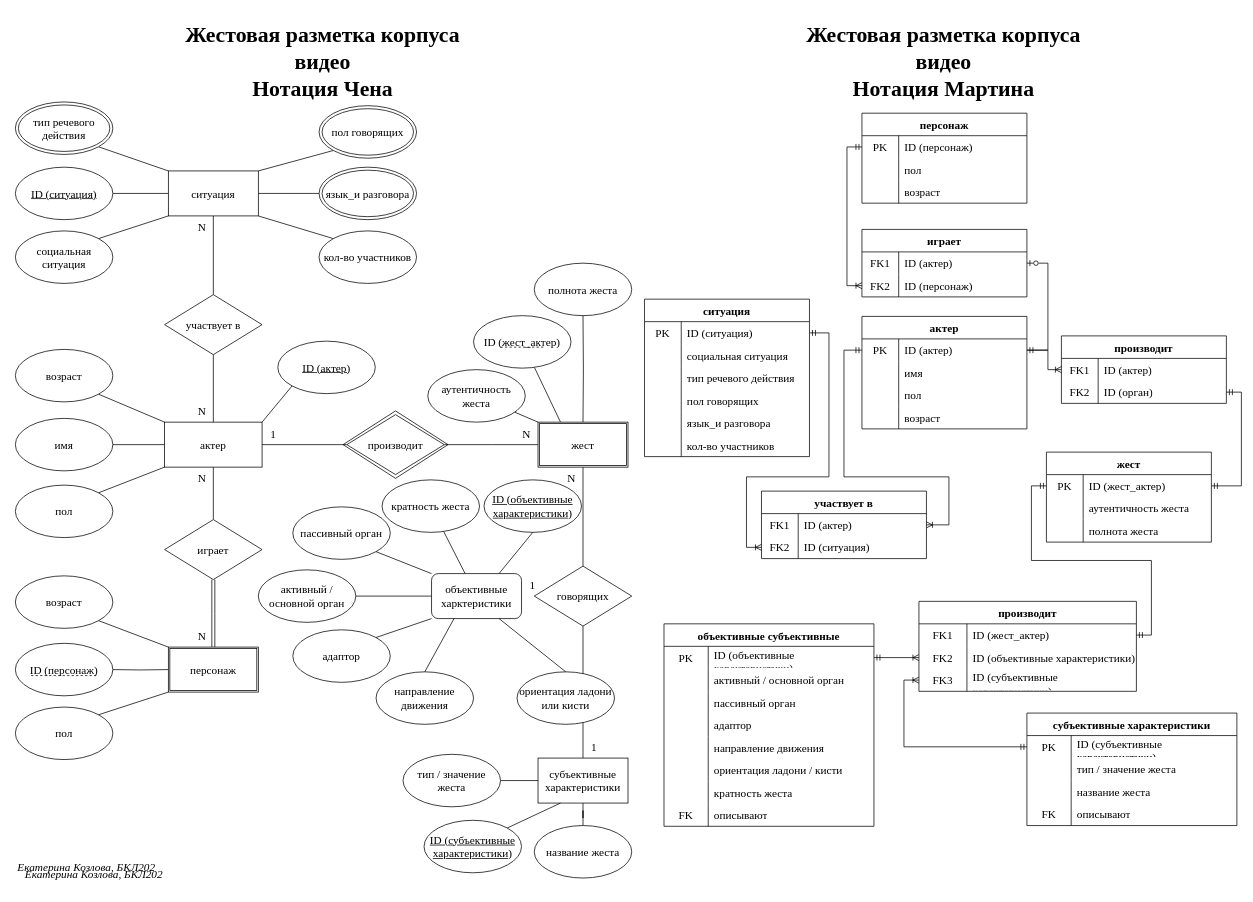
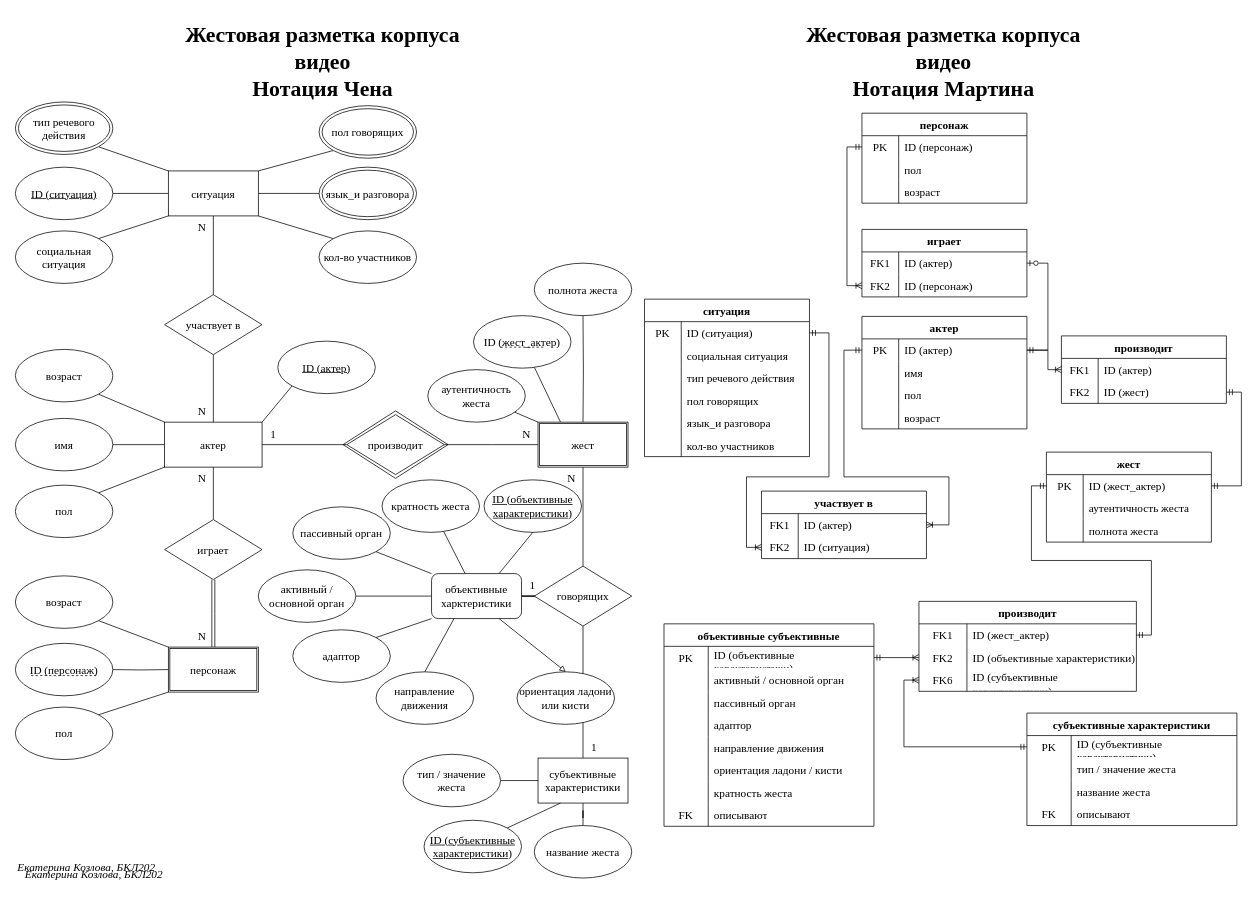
node "ID (орган)": label "ID (орган)" -> "ID (жест)"
edge "объективные харктеристики" -- "говорящих": added
edge "объективные харктеристики" -- "ориентация ладони или кисти": arrowhead none -> block
node "FK3": label "FK3" -> "FK6"
